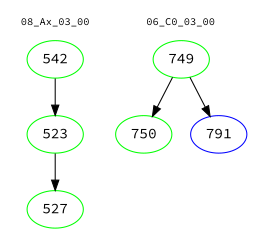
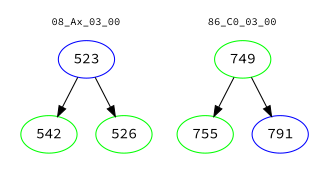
cluster "06_C0_03_00": label "06_C0_03_00" -> "86_C0_03_00"
edge "542" -> "523": reversed
node "523": color green -> blue
node "750": label "750" -> "755"
node "527": label "527" -> "526"
